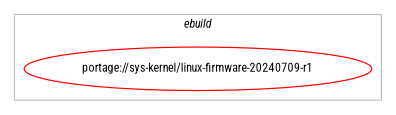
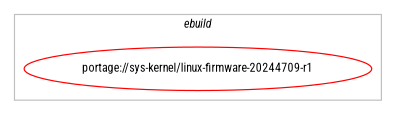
node "portage://sys-kernel/linux-firmware-20240709-r1": label "portage://sys-kernel/linux-firmware-20240709-r1" -> "portage://sys-kernel/linux-firmware-20244709-r1"
